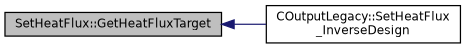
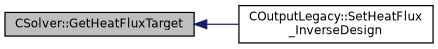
node "SetHeatFlux::GetHeatFluxTarget": label "SetHeatFlux::GetHeatFluxTarget" -> "CSolver::GetHeatFluxTarget"
